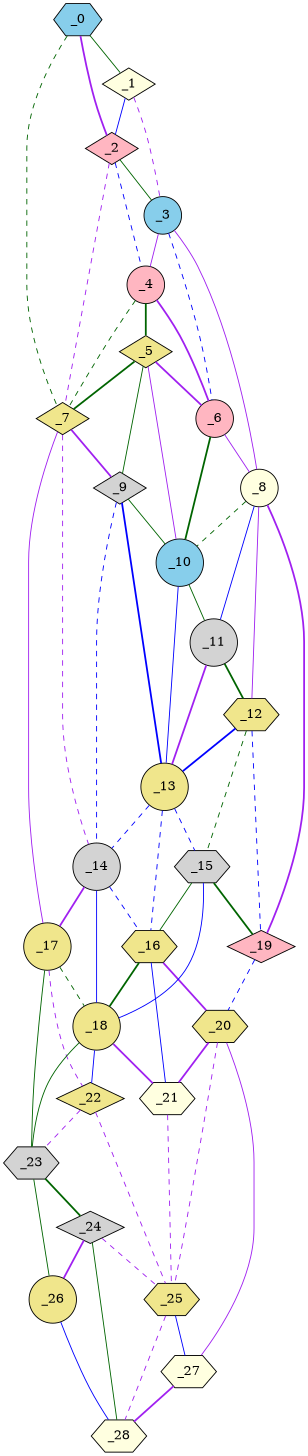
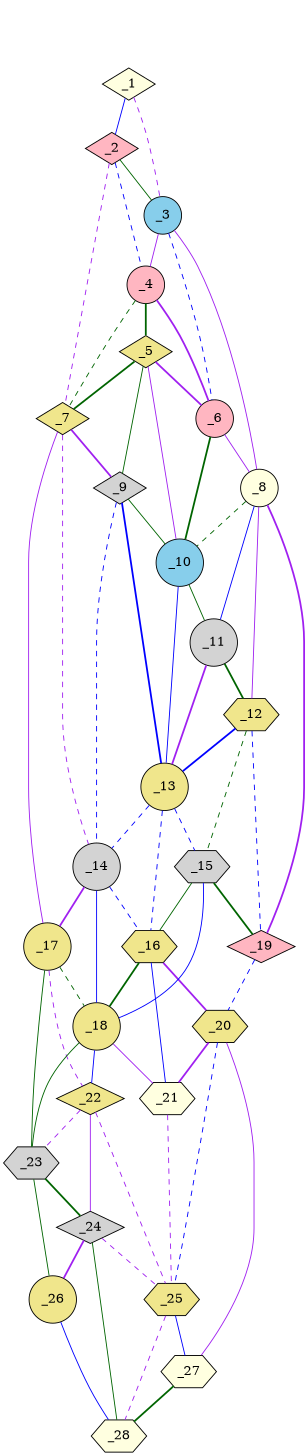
node "_0": removed
edge "_18" -- "_21": style bold -> solid
edge "_22" -- "_24": added
edge "_20" -- "_25": color purple -> blue
edge "_27" -- "_28": color purple -> darkgreen
